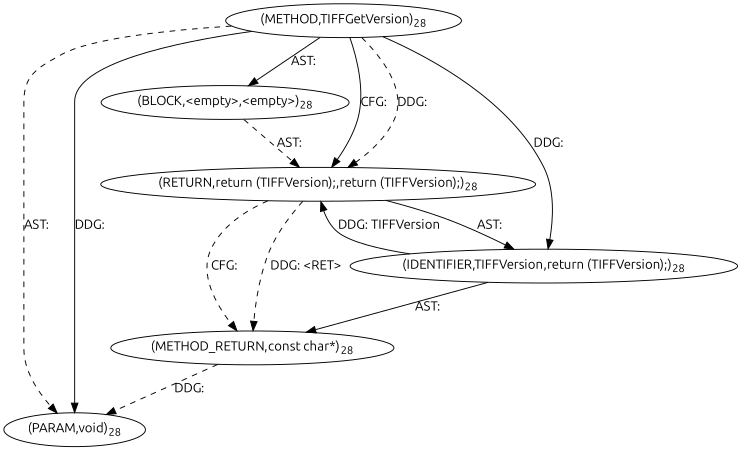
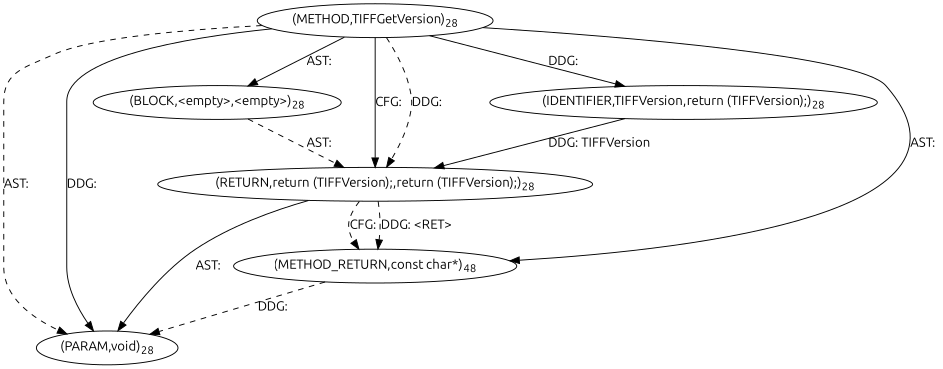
edge "(RETURN,return (TIFFVersion);,return (TIFFVersion);)" -> "(IDENTIFIER,TIFFVersion,return (TIFFVersion);)": now "(RETURN,return (TIFFVersion);,return (TIFFVersion);)" -> "(PARAM,void)"
edge "(IDENTIFIER,TIFFVersion,return (TIFFVersion);)" -> "(METHOD_RETURN,const char*)": now "(METHOD,TIFFGetVersion)" -> "(METHOD_RETURN,const char*)"
node "(METHOD_RETURN,const char*)": text "28" -> "48"
